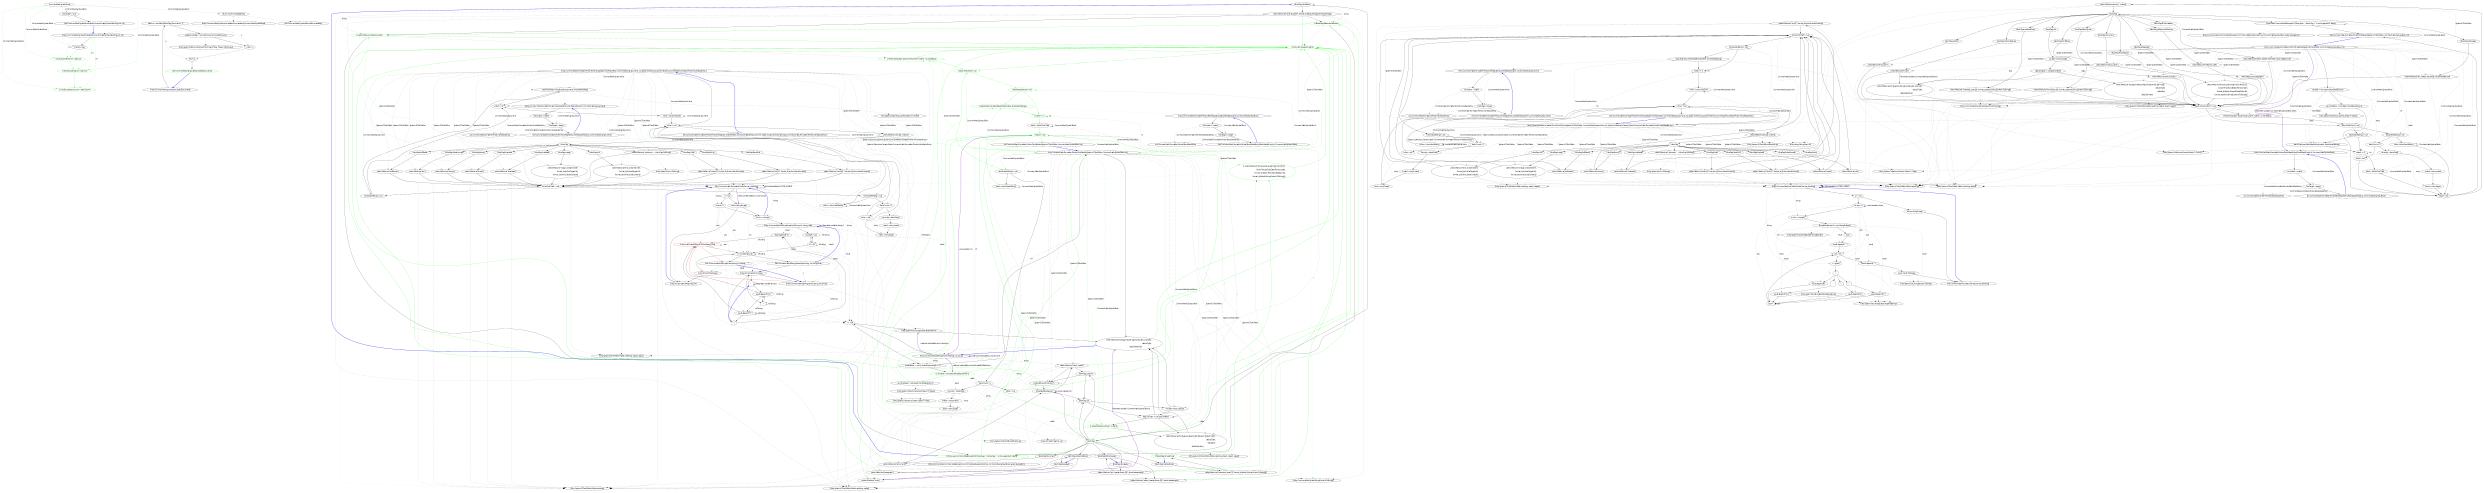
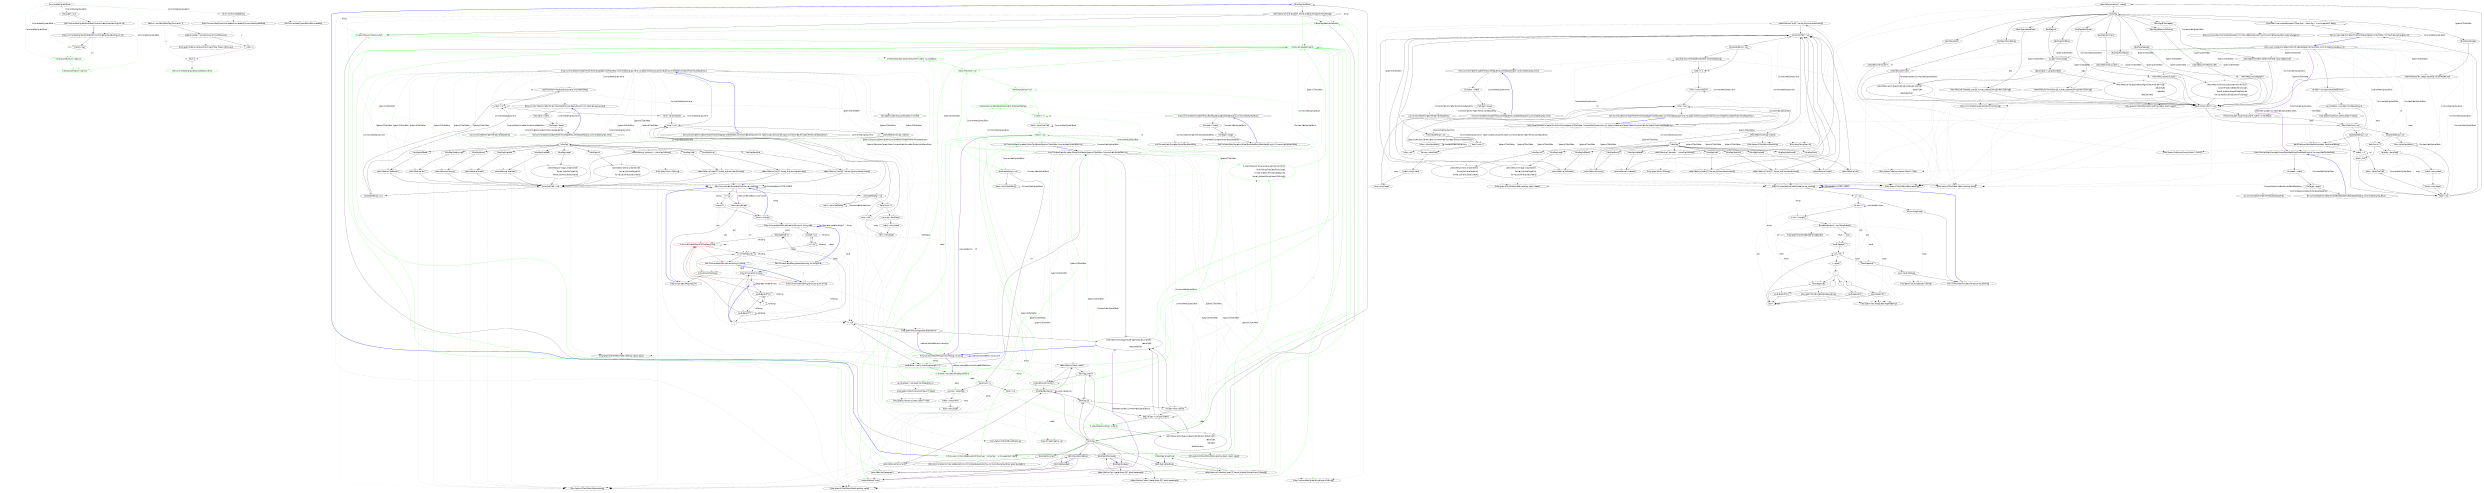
node "0: this.SourceStartColumn = startColumn": removed
node "Entry CommonMark.Syntax.Block.CreateDocument()": removed
